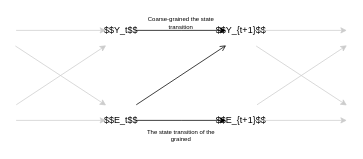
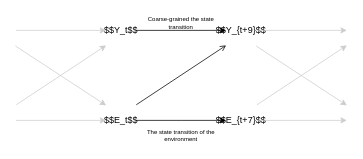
node "$$Y_{t+1}$$": label "$$Y_{t+1}$$" -> "$$Y_{t+9}$$"
node "$$E_{t+1}$$": label "$$E_{t+1}$$" -> "$$E_{t+7}$$"
node "The state transition of the grained": label "The state transition of the grained" -> "The state transition of the environment"
